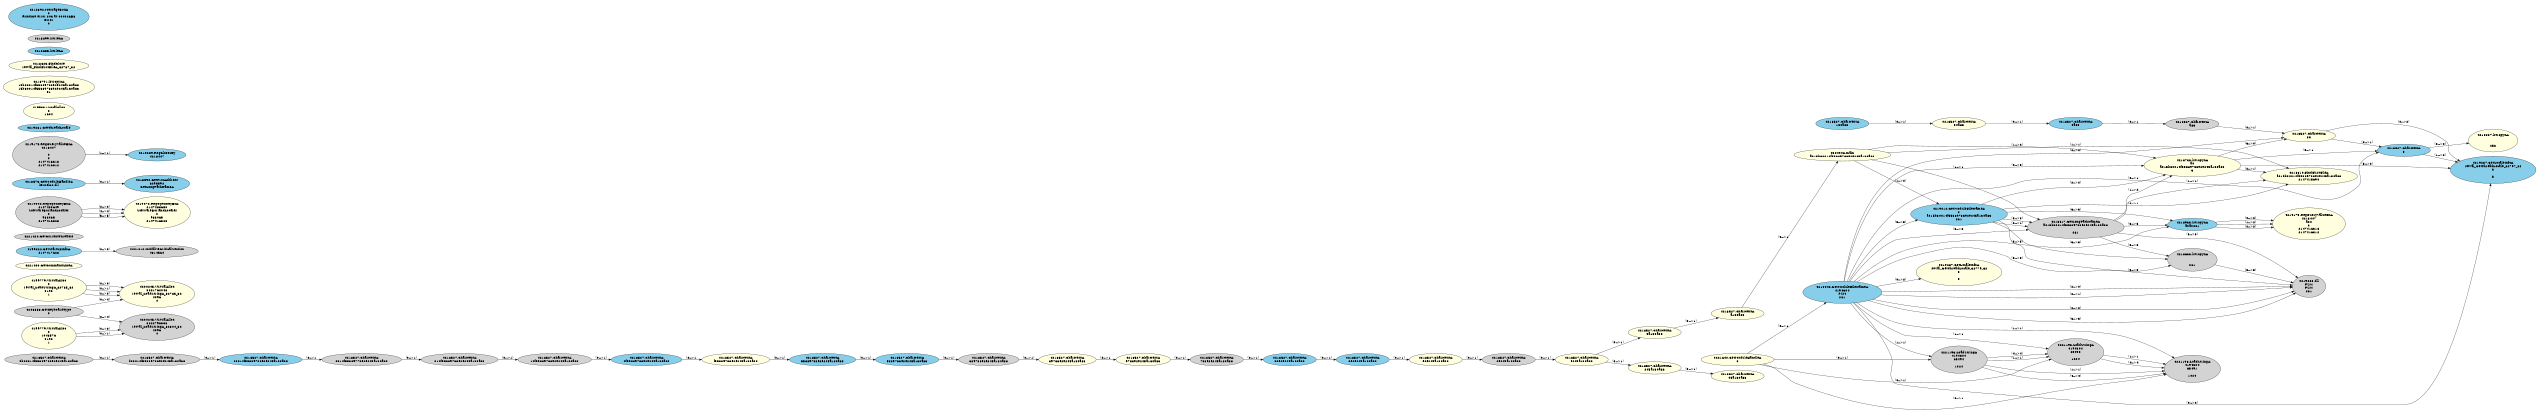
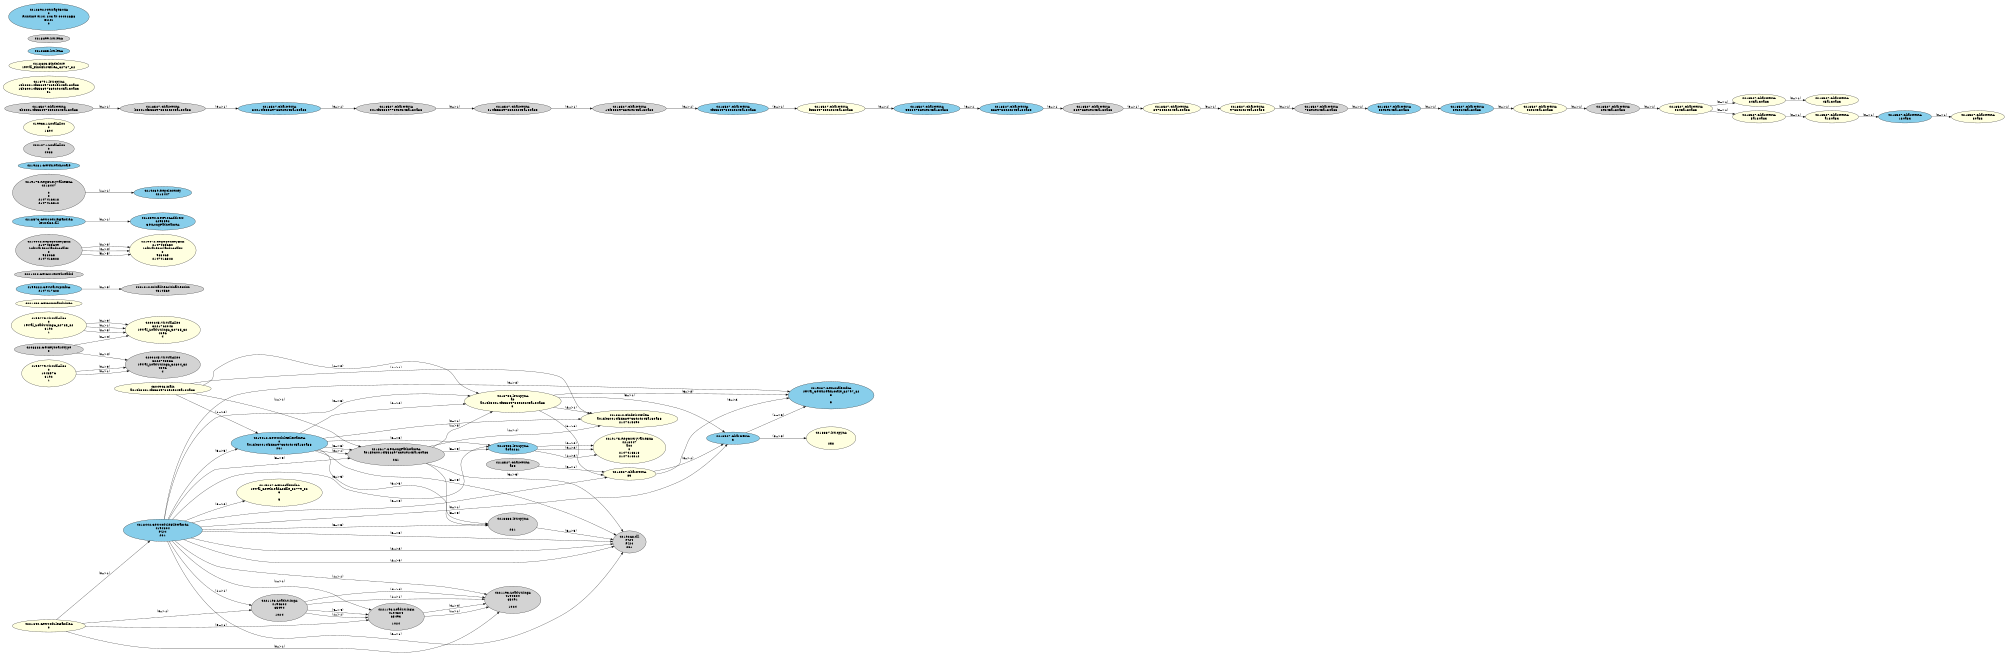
node "4218527.CharNextA 0a83": removed
node "4201071.LocalAlloc 0 4088": added
edge "4218527.CharNextA a130a83" -> "4304948.main a015b30014f55389733e2e245a130a83": now "4218527.CharNextA a130a83" -> "4218527.CharNextA 130a83"
